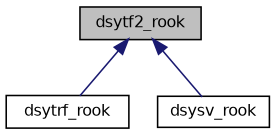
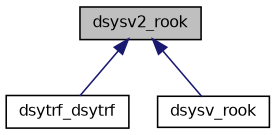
node "dsytf2_rook": label "dsytf2_rook" -> "dsysv2_rook"
node "dsytrf_rook": label "dsytrf_rook" -> "dsytrf_dsytrf"
